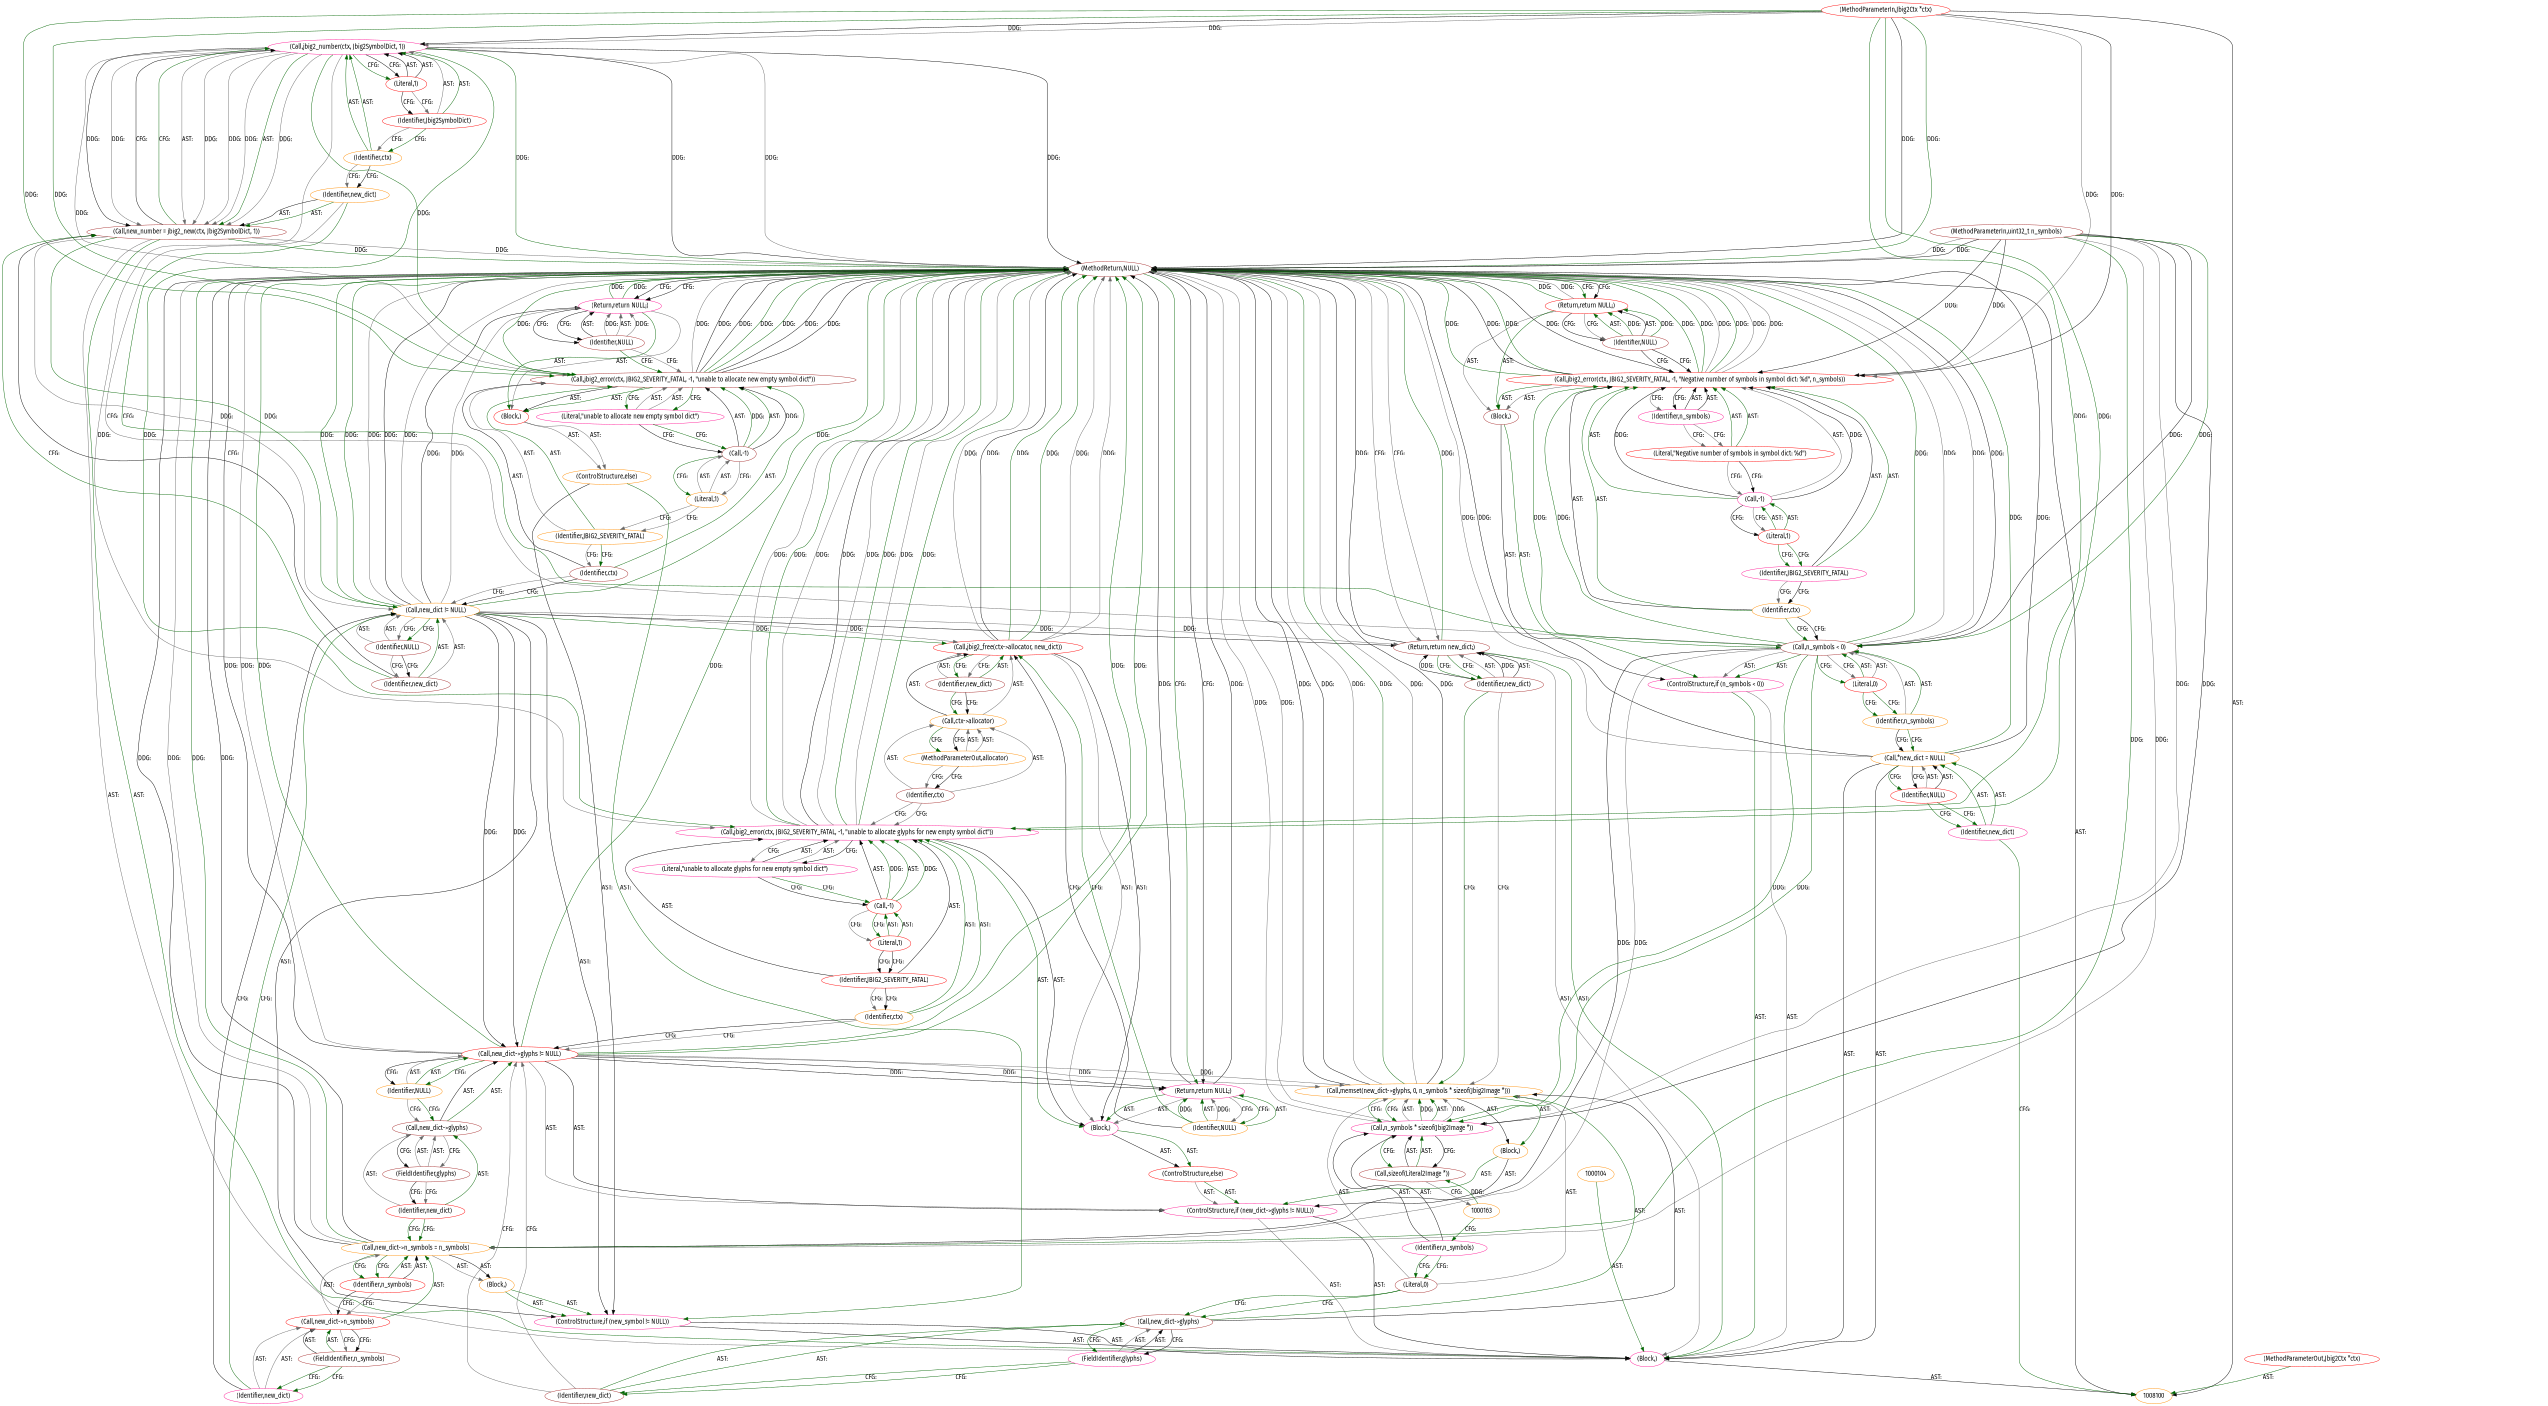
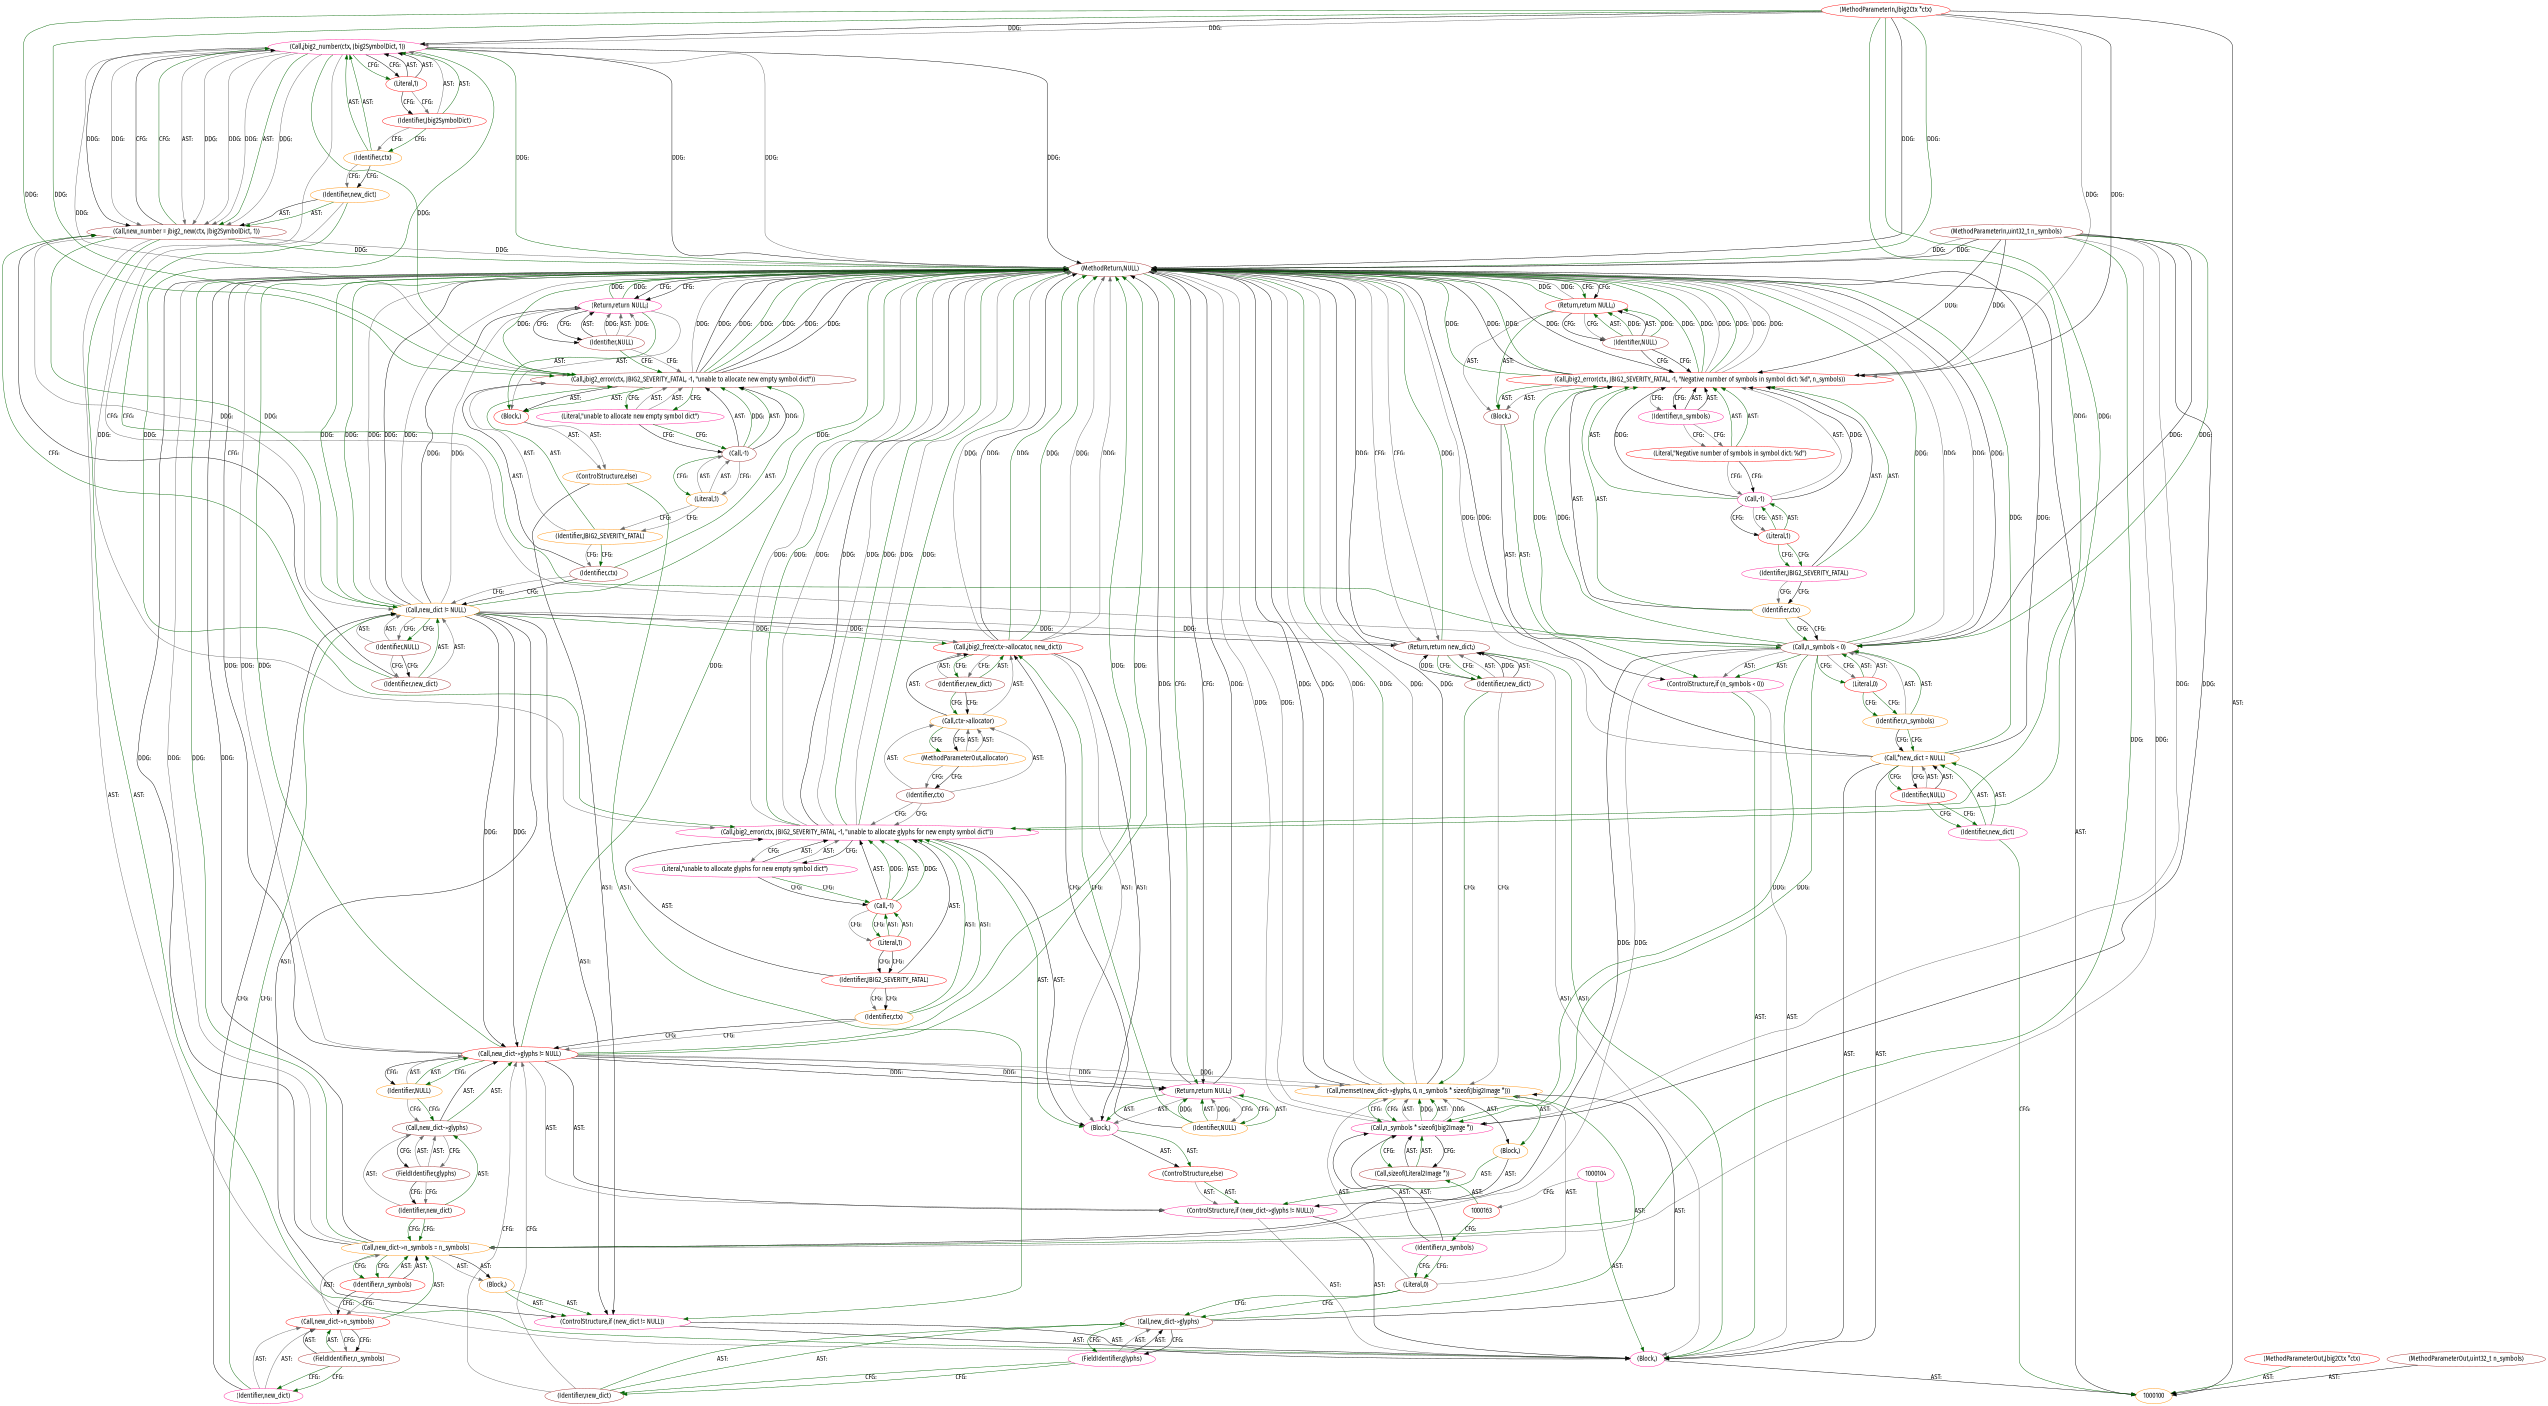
node "1000104": color darkorange -> deeppink
edge "(Call,sizeof(Literal2Image *))" -> "1000163": now "1000104" -> "1000163"
edge "1000163" -> "(Call,sizeof(Literal2Image *))": label "DDG: " -> "AST: "
node "1000163": color darkorange -> red
node "(ControlStructure,if (new_symbol != NULL))": label "(ControlStructure,if (new_symbol != NULL))" -> "(ControlStructure,if (new_dict != NULL))"
node "(MethodParameterOut,uint32_t n_symbols)": added
node "1008100": label "1008100" -> "1000100"
